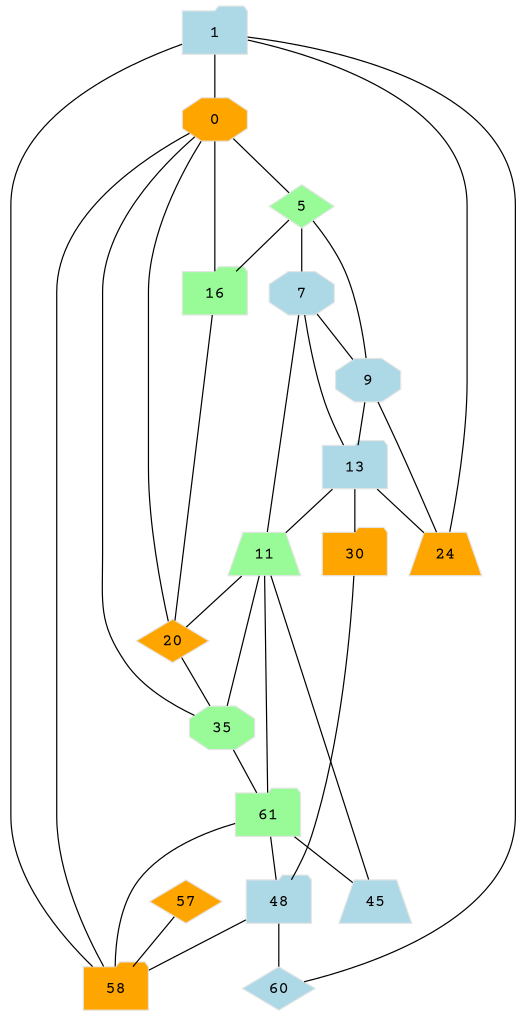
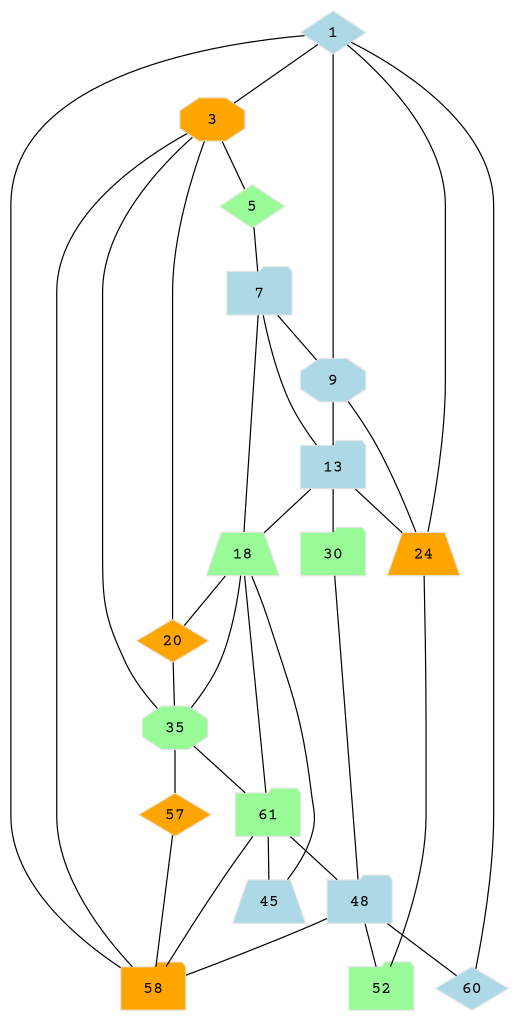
node "1": shape folder -> diamond
node "0": label "0" -> "3"
edge "5" -- "9": now "1" -- "9"
node "16": removed
node "7": shape octagon -> folder
node "11": label "11" -> "18"
node "30": fillcolor orange -> palegreen
edge "35" -- "57": added
node "52": added
